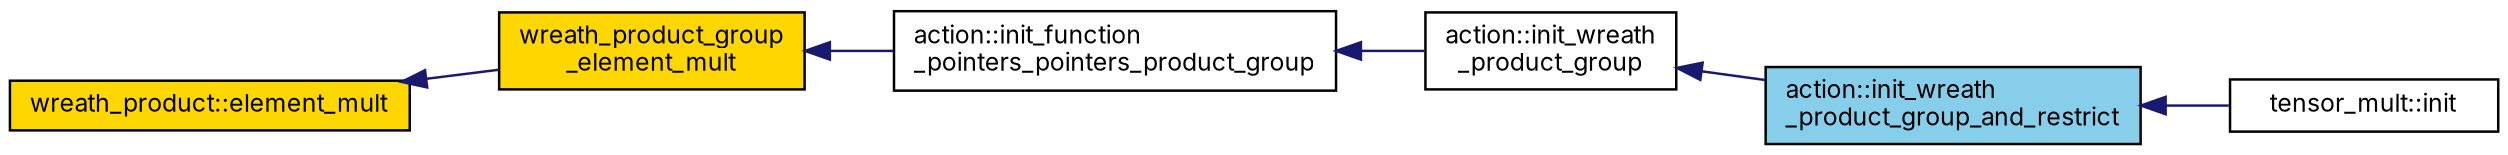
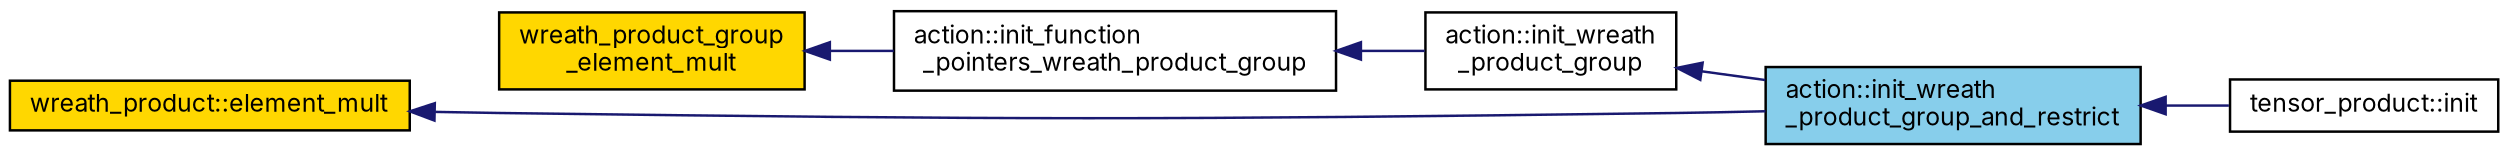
node "action::init_function _pointers_pointers_product_group": label "action::init_function _pointers_pointers_product_group" -> "action::init_function _pointers_wreath_product_group"
edge "wreath_product_group _element_mult" -> "wreath_product::element_mult": now "action::init_wreath _product_group_and_restrict" -> "wreath_product::element_mult"
node "tensor_mult::init": label "tensor_mult::init" -> "tensor_product::init"
